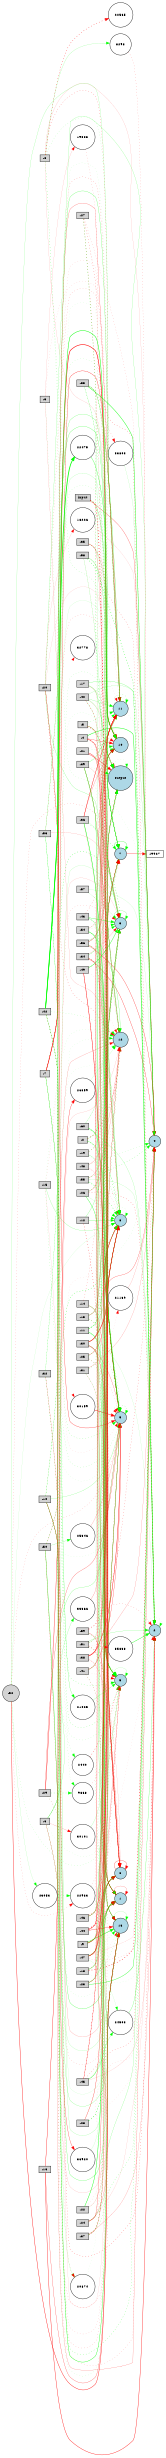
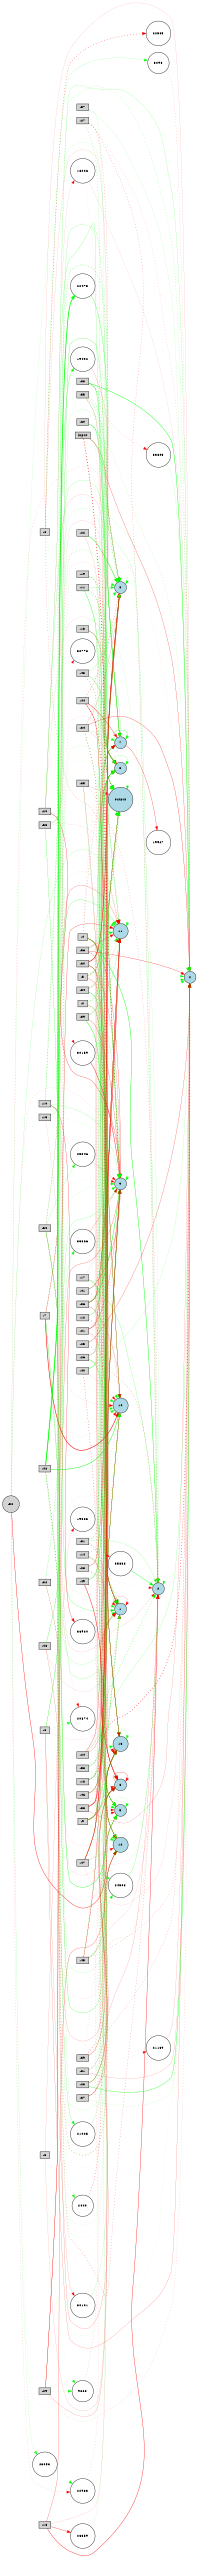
node "19492": added
node "19927": shape box -> circle
edge "11" -> "4": now "19927" -> "4"
